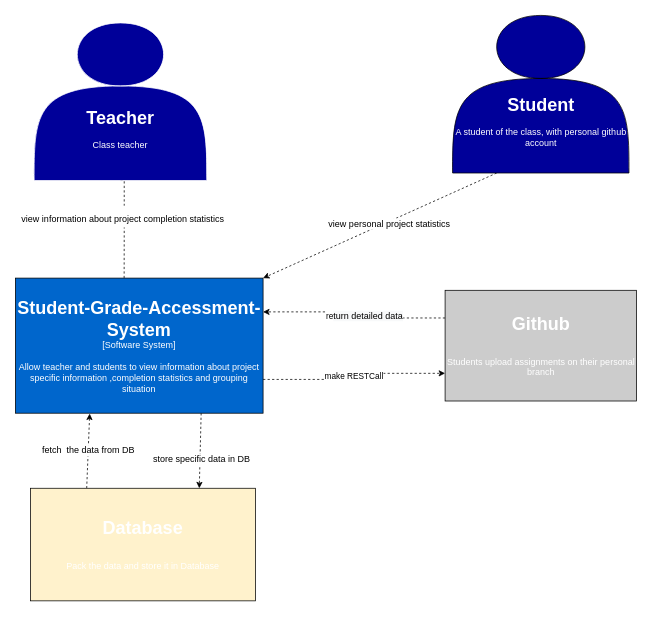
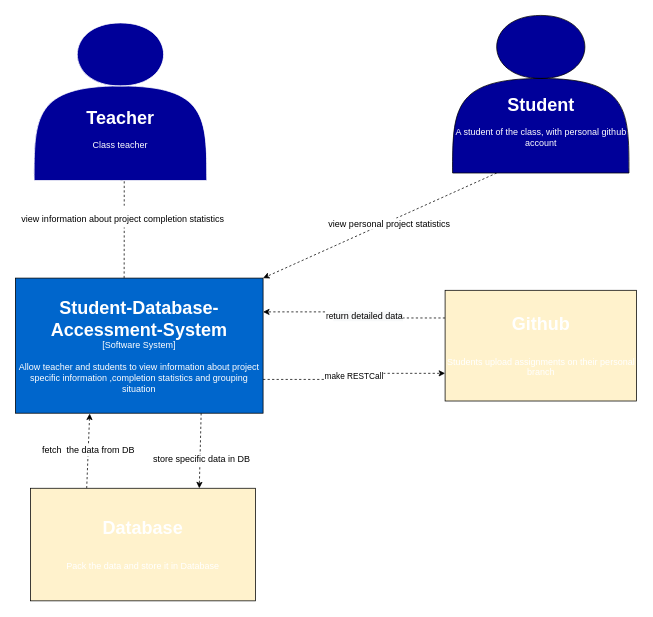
node "Student-Grade-Accessment-System [Software System] Allow teacher and students to view information about project specific information ,completion statistics and grouping situation": label "Student-Grade-Accessment-System [Software System] Allow teacher and students to view information about project specific information ,completion statistics and grouping situation" -> "Student-Database-Accessment-System [Software System] Allow teacher and students to view information about project specific information ,completion statistics and grouping situation"
node "Github Students upload assignments on their personal branch": fillcolor #cccccc -> #fff2cc
